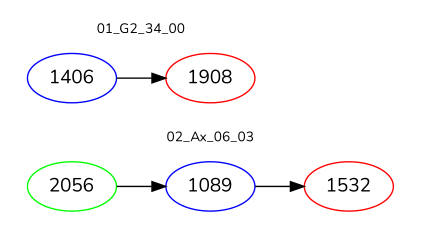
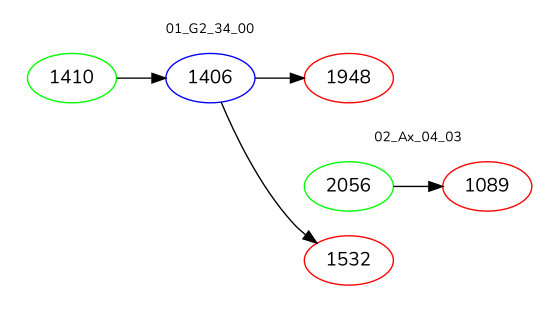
node "1410": added
node "1908": label "1908" -> "1948"
cluster "02_Ax_06_03": label "02_Ax_06_03" -> "02_Ax_04_03"
node "1089": color blue -> red
edge "1089" -> "1532": now "1406" -> "1532"
